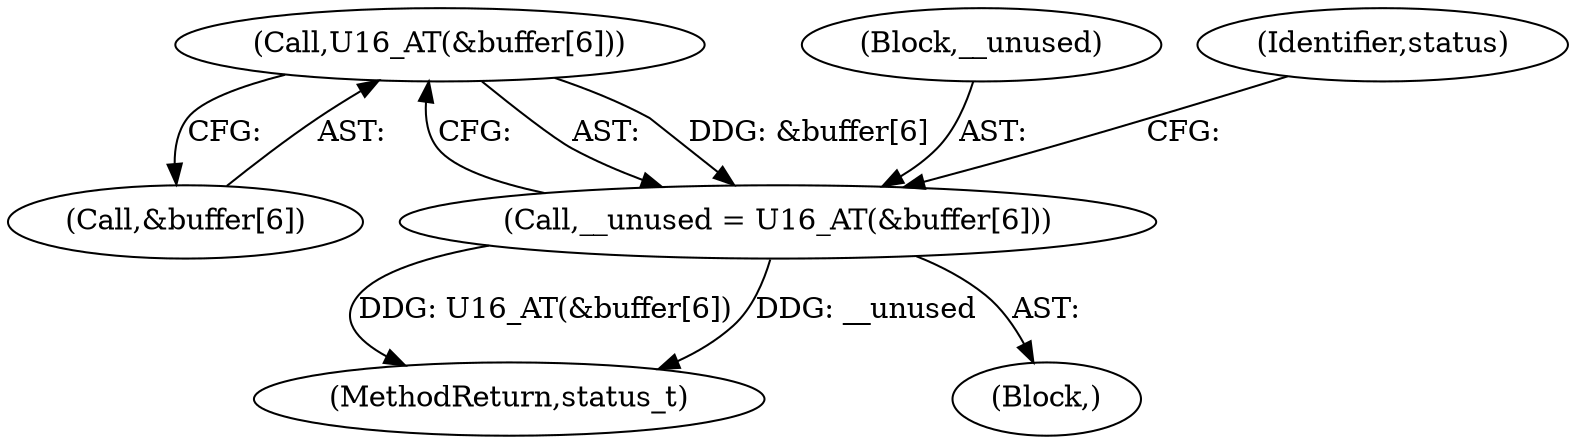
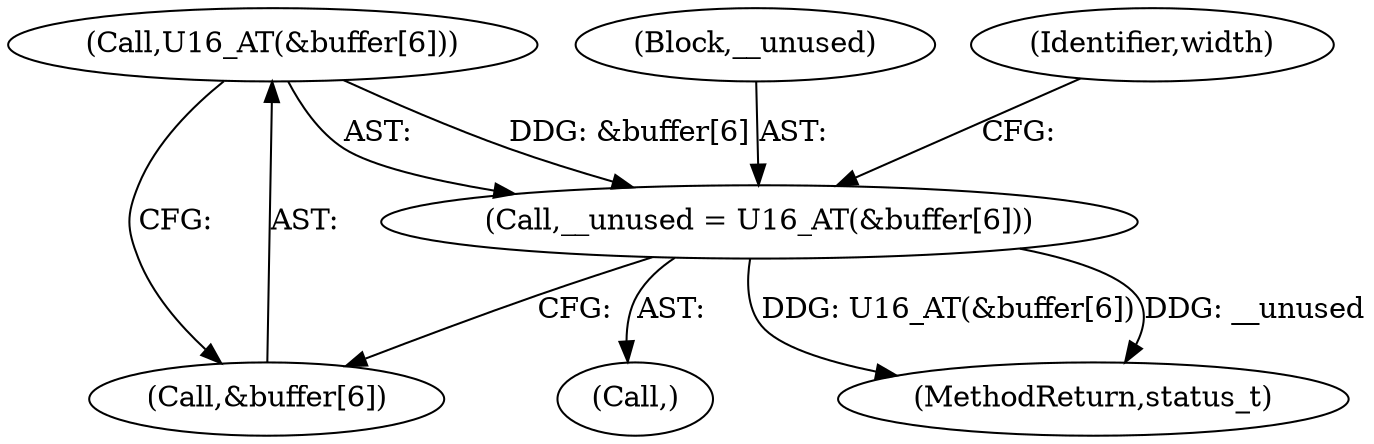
node "(Identifier,status)": label "(Identifier,status)" -> "(Identifier,width)"
edge "(Call,__unused = U16_AT(&buffer[6]))" -> "(Call,U16_AT(&buffer[6]))": now "(Call,__unused = U16_AT(&buffer[6]))" -> "(Call,&buffer[6])"
node "(Block,)": label "(Block,)" -> "(Call,)"
